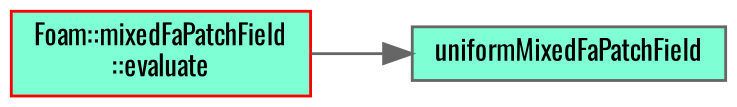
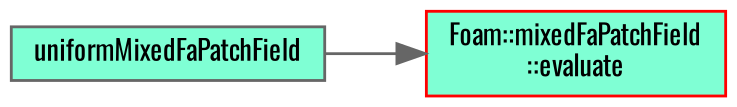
edge "Foam::mixedFaPatchField ::evaluate" -> "uniformMixedFaPatchField": reversed
